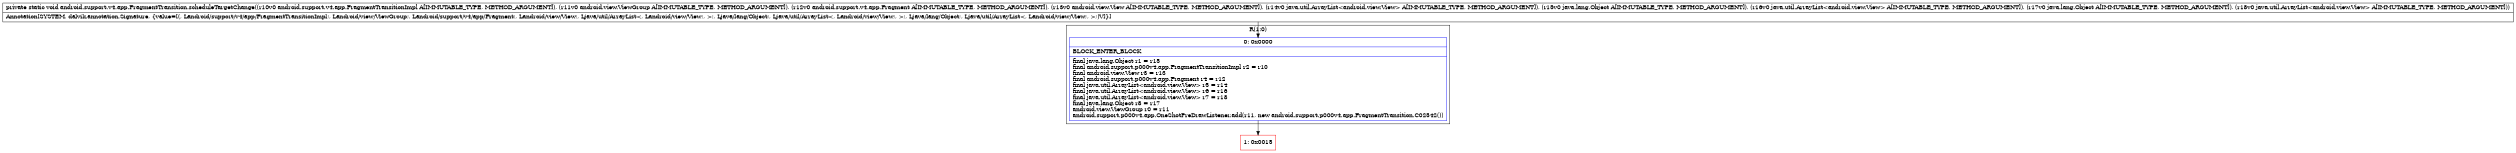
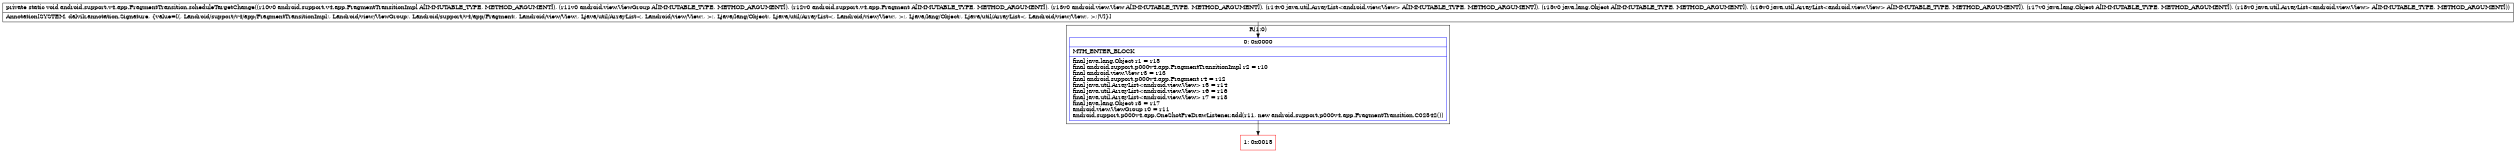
node "0: 0x0000": text "BLOCK_ENTER_BLOCK" -> "MTH_ENTER_BLOCK"
